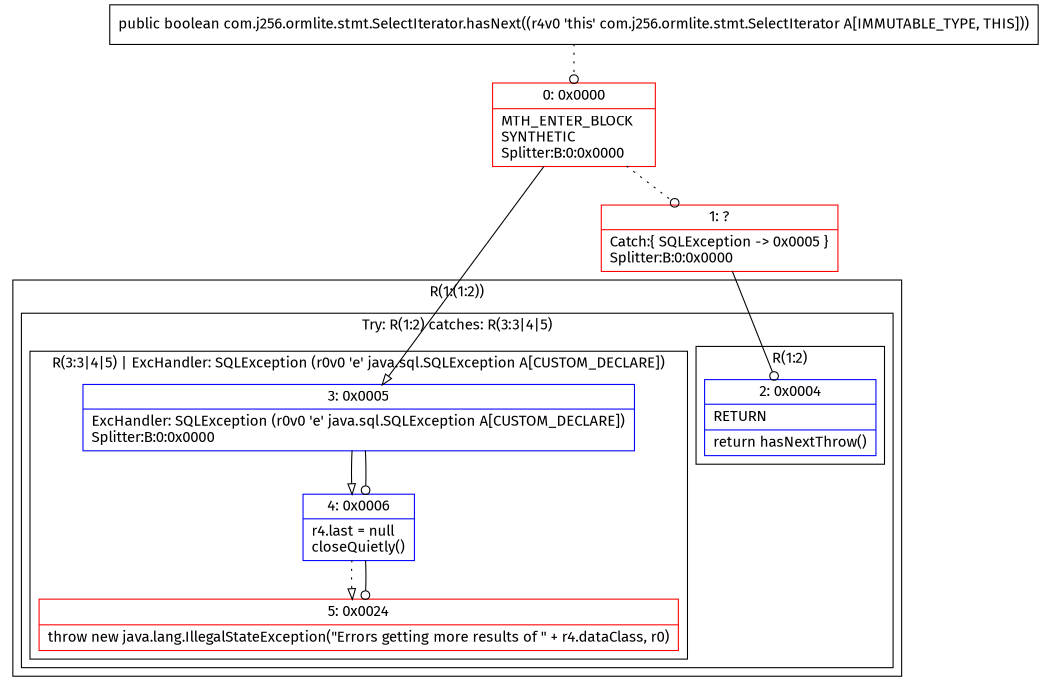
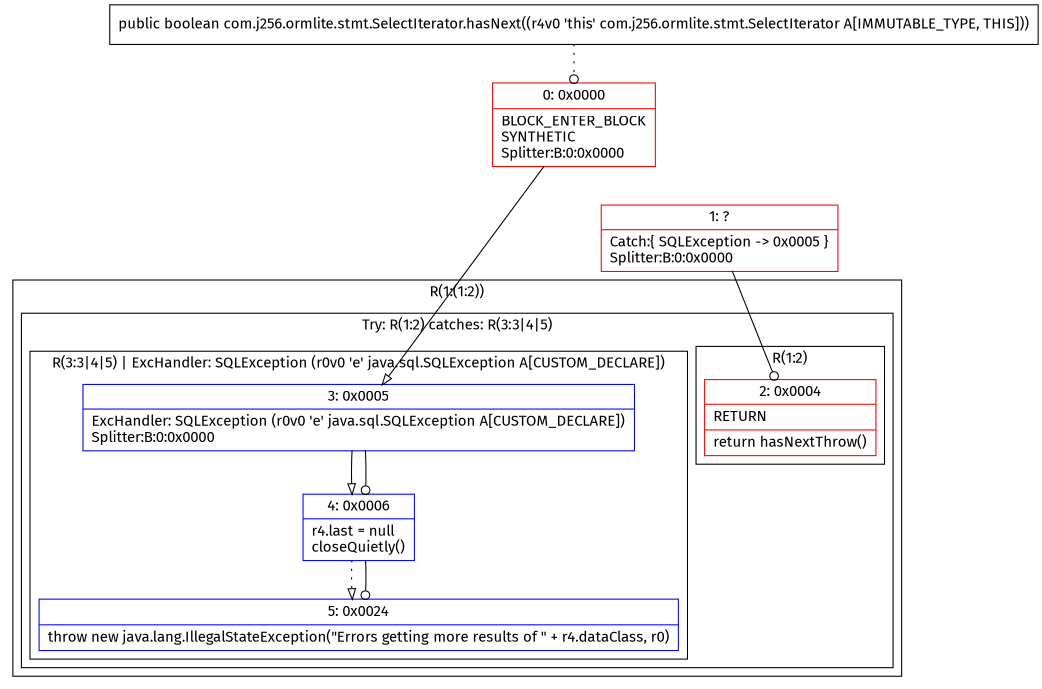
node "0: 0x0000": text "MTH_ENTER_BLOCK" -> "BLOCK_ENTER_BLOCK"
edge "0: 0x0000" -> "1: ?": removed
node "2: 0x0004": color blue -> red
node "5: 0x0024": color red -> blue
